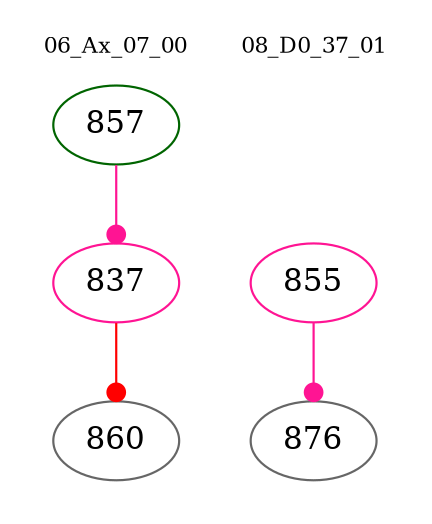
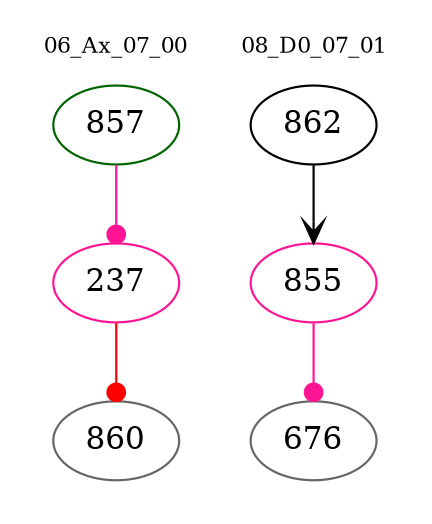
cluster "08_D0_37_01": label "08_D0_37_01" -> "08_D0_07_01"
node "862": added
node "837": label "837" -> "237"
node "876": label "876" -> "676"
